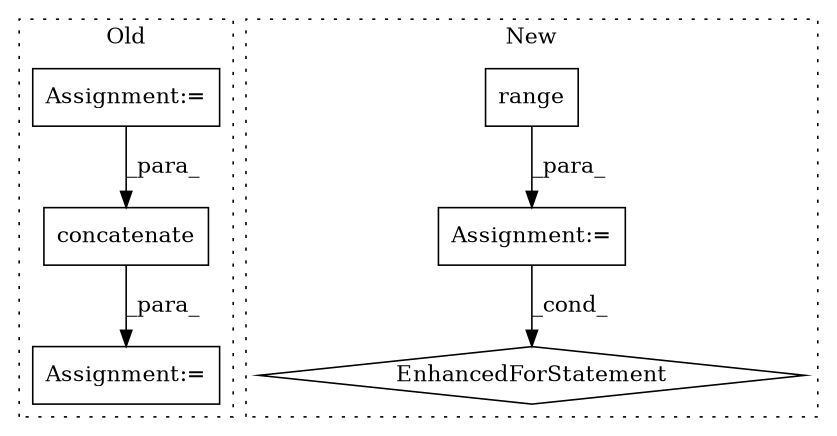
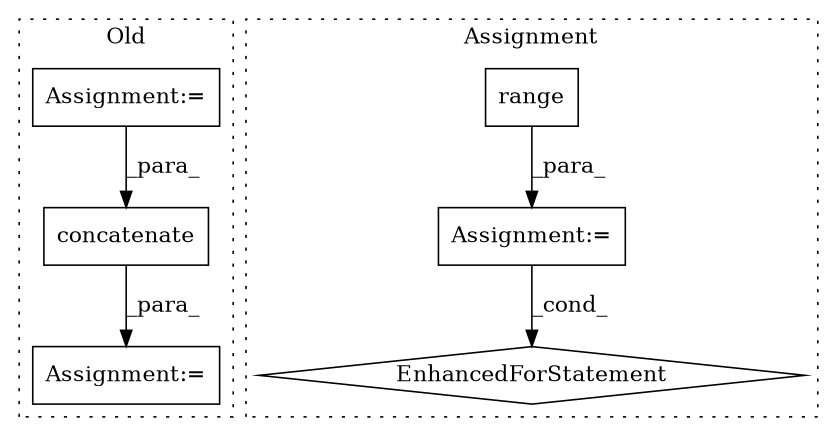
cluster "New": label "New" -> "Assignment"
